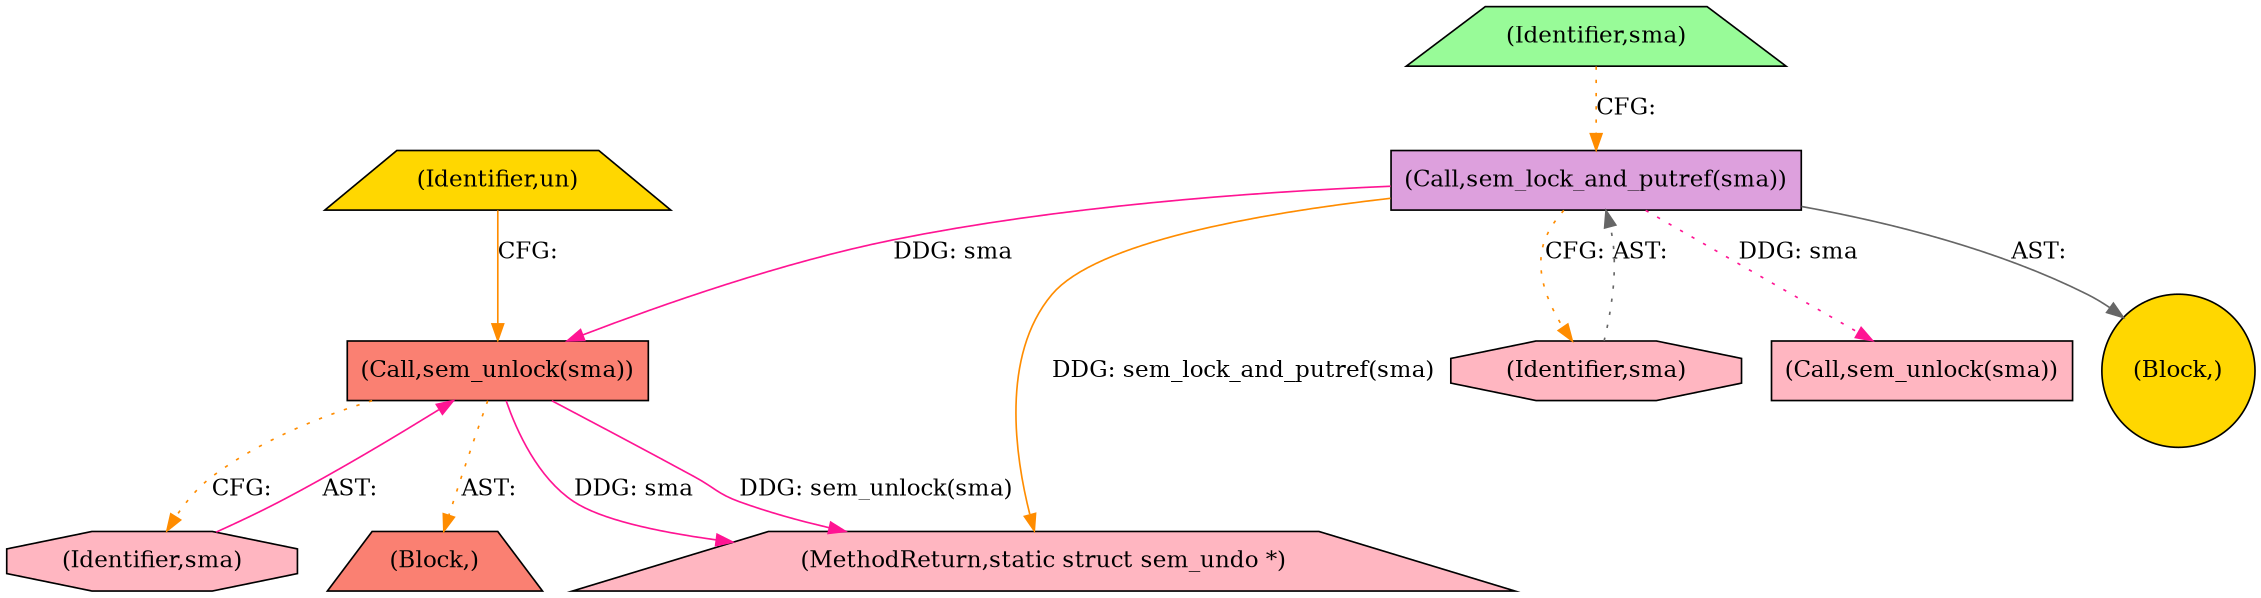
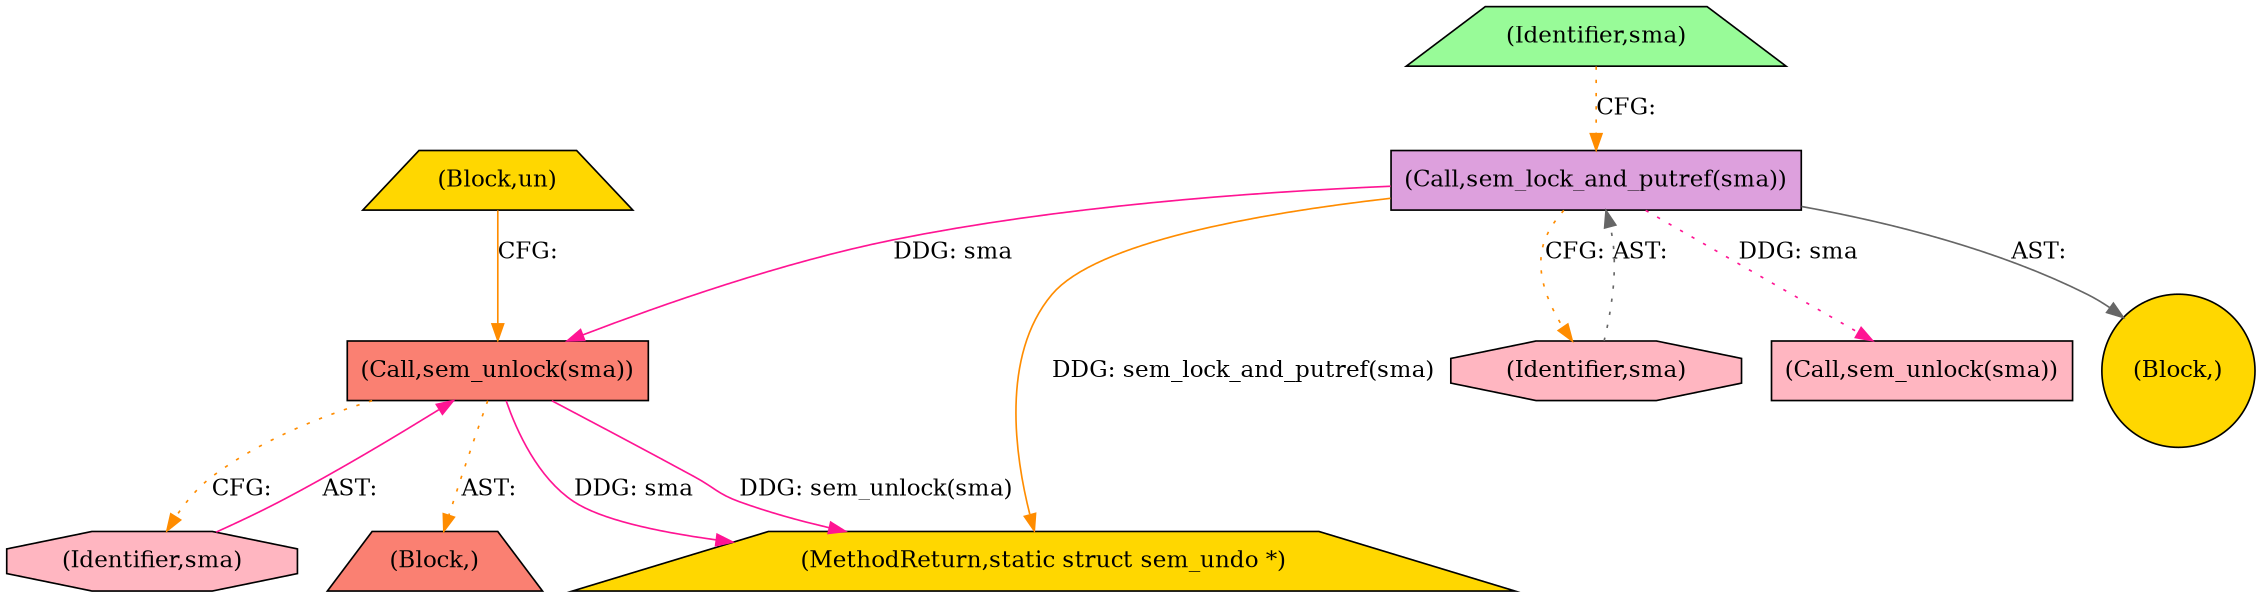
node "(Identifier,un)": label "(Identifier,un)" -> "(Block,un)"
node "(MethodReturn,static struct sem_undo *)": fillcolor lightpink -> gold
